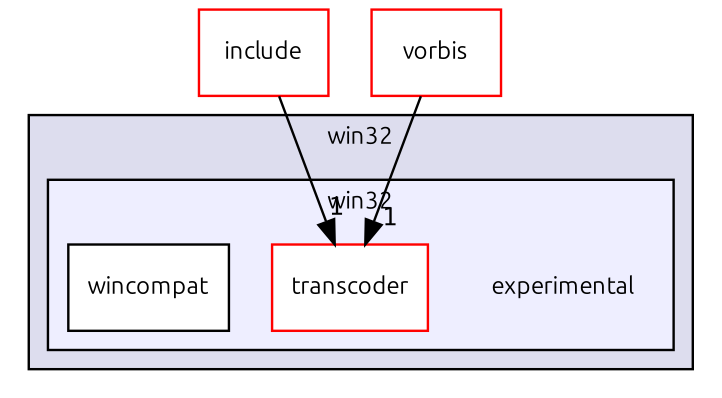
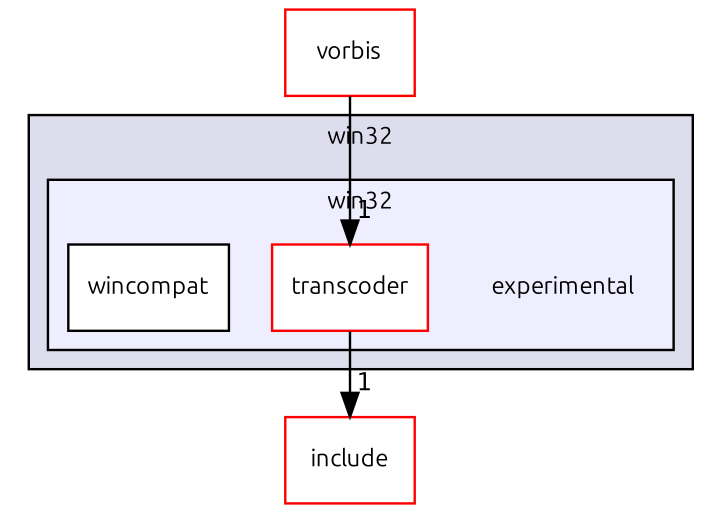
edge "include" -> "transcoder": reversed
